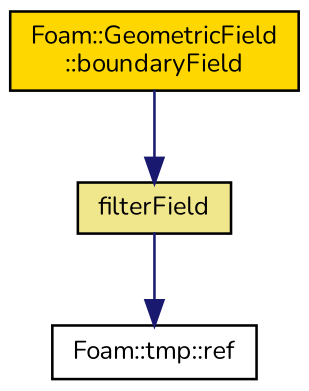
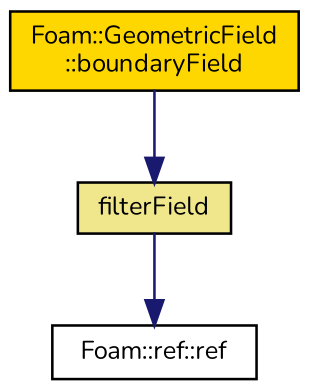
node "Foam::tmp::ref": label "Foam::tmp::ref" -> "Foam::ref::ref"
